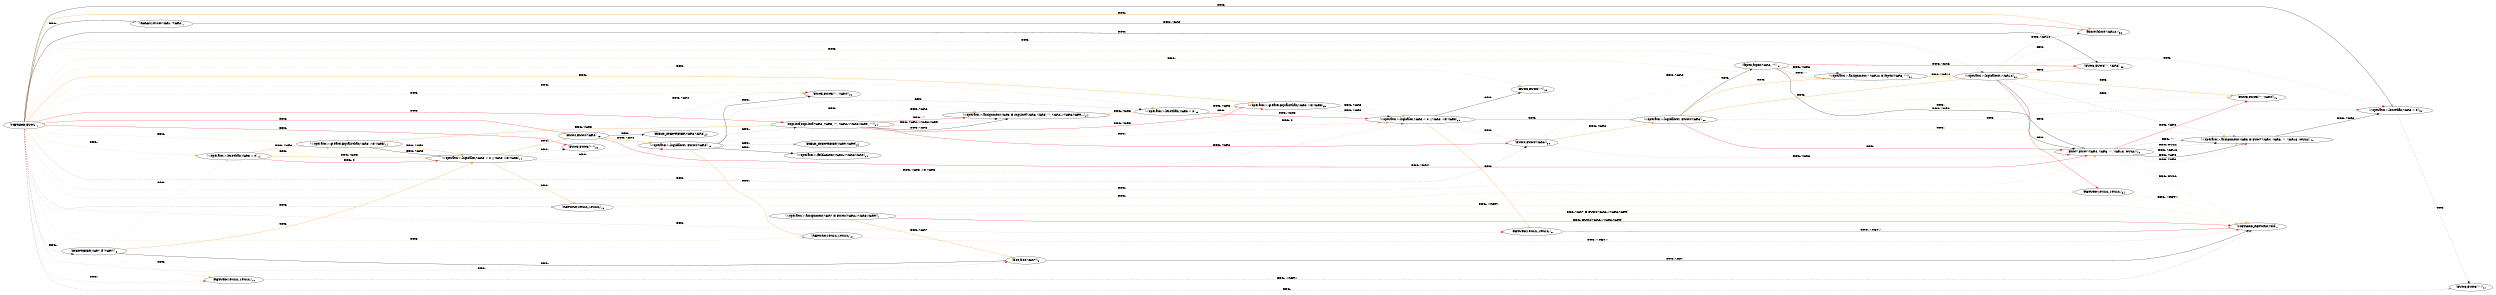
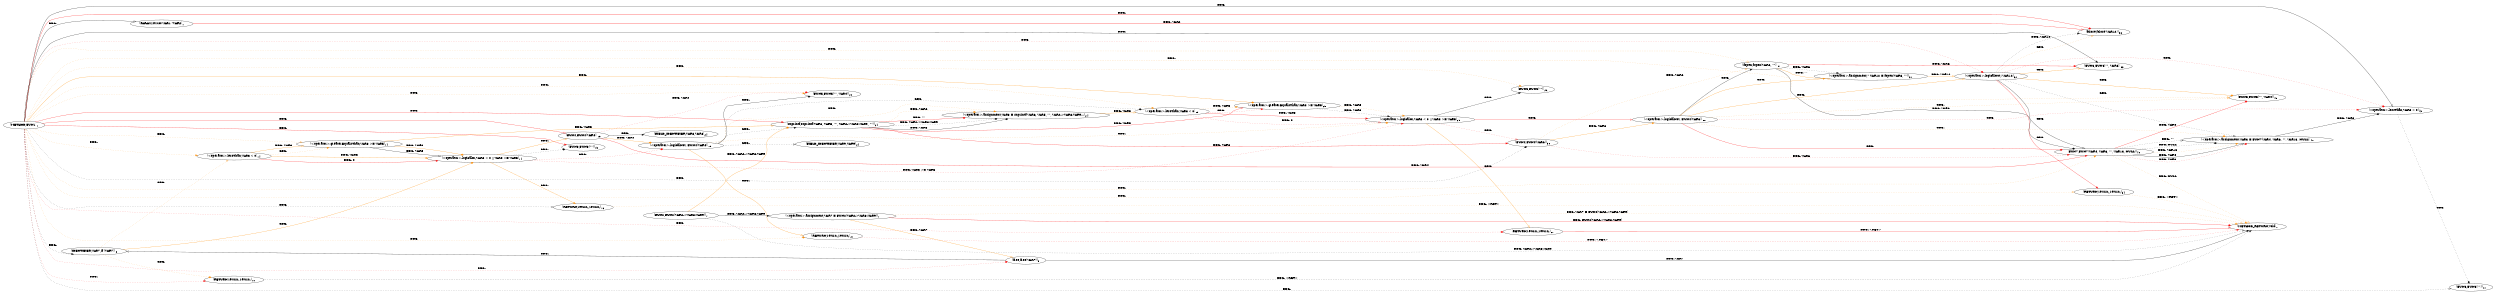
edge "(METHOD,FUN1)" -> "(fclose,fclose(VAR12))": color darkorange -> red
node "(<operator>.fieldAccess,VAR2->VAR8.VAR9)": removed
node "(FUN2,FUN2(VAR2->VAR8.VAR9))": added
edge "(IDENTIFIER,VAR7,if (VAR7))" -> "(free,free(VAR7))": reversed
